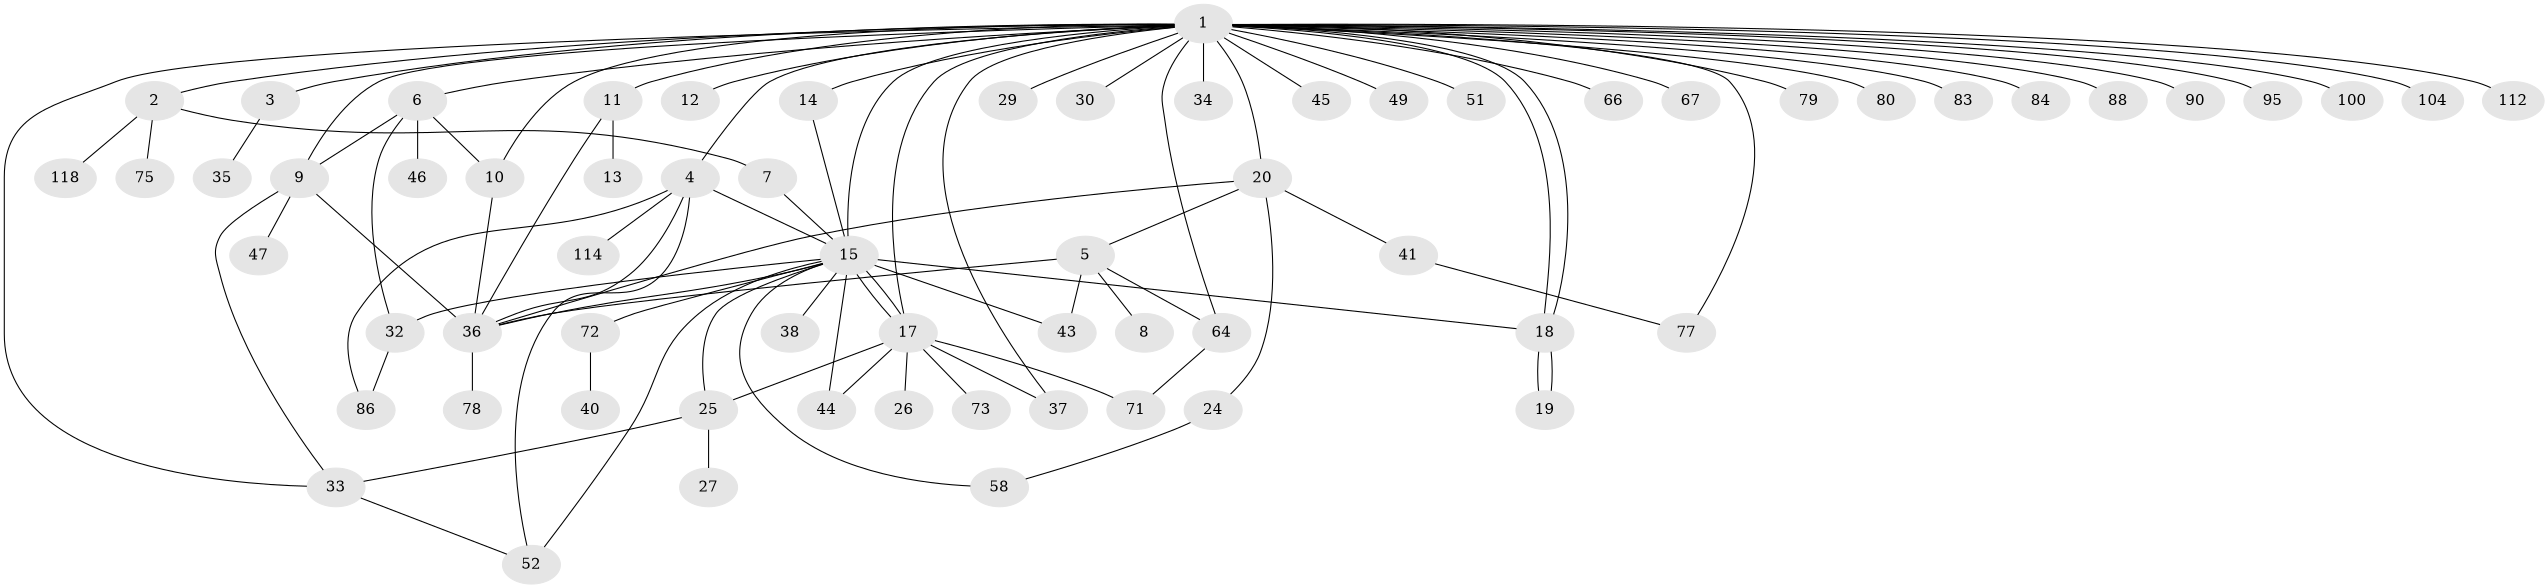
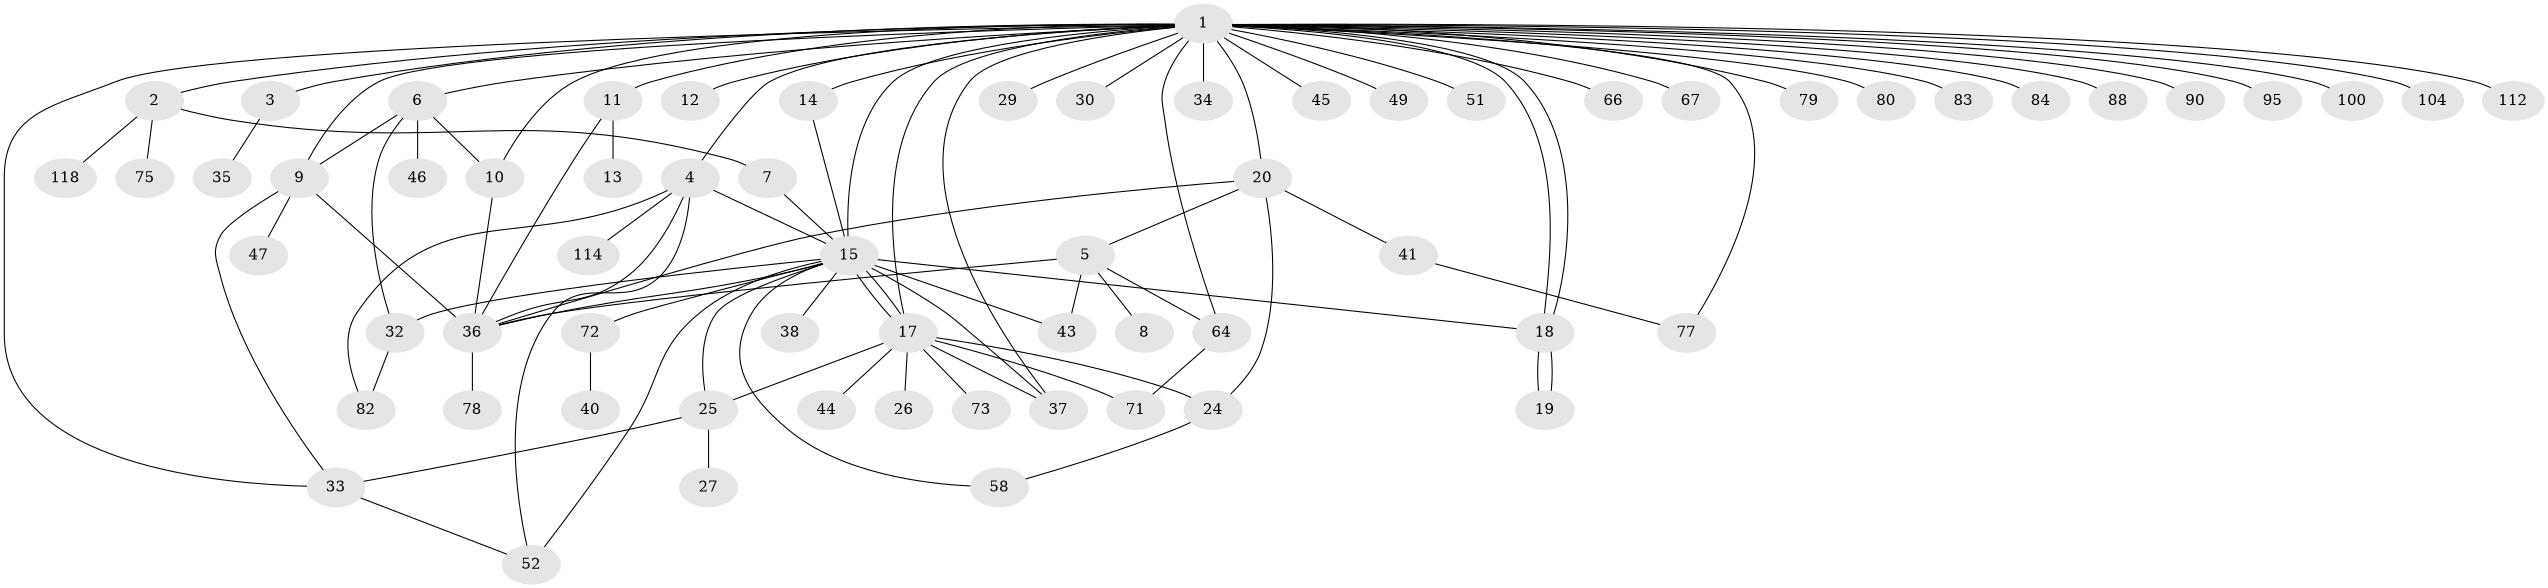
edge "15" -- "44": now "15" -- "37"
edge "17" -- "24": added
node "86": label "86" -> "82"
